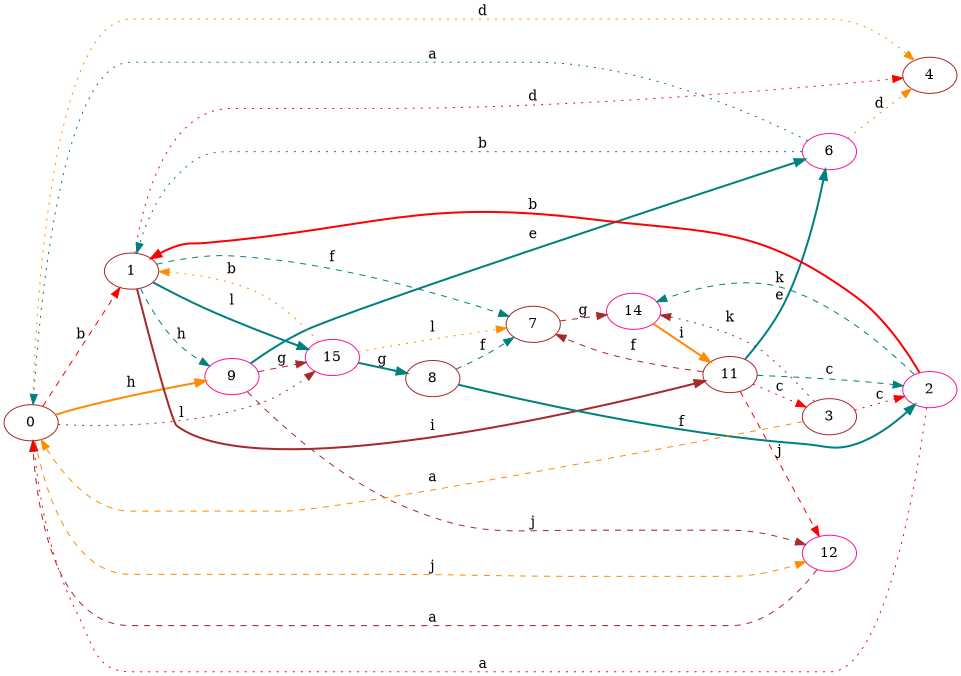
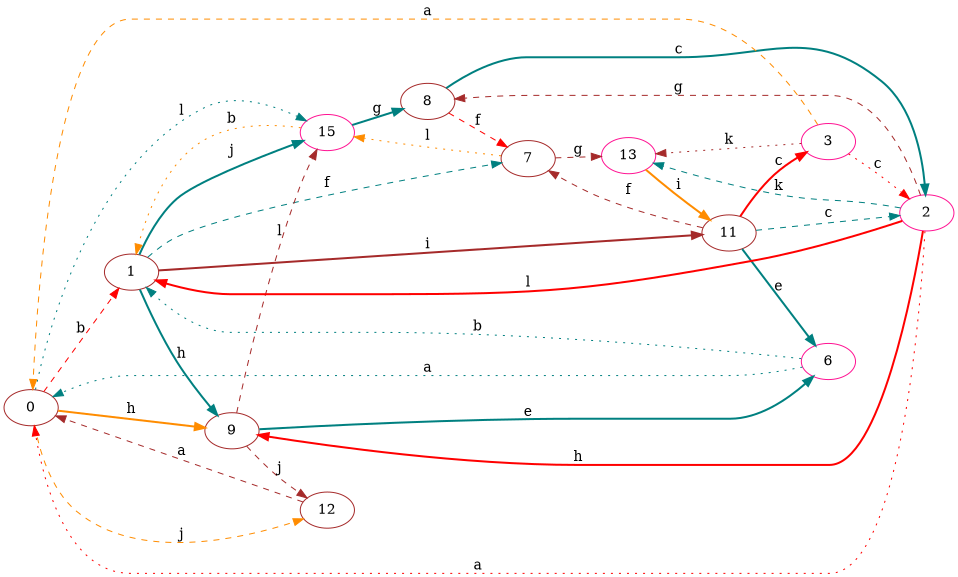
node "4": removed
edge "2" -> "8": added, label "g"
edge "2" -> "1": label "b" -> "l"
edge "1" -> "15": label "l" -> "j"
node "14": label "14" -> "13"
edge "1" -> "9": style dashed -> bold
edge "15" -> "7": reversed
edge "8" -> "7": color teal -> red
edge "9" -> "15": label "g" -> "l"
node "9": color deeppink -> brown
edge "11" -> "3": style dotted -> bold
node "3": color brown -> deeppink
edge "0" -> "15": color brown -> teal
edge "8" -> "2": label "f" -> "c"
edge "11" -> "12": removed, label "j"
edge "2" -> "9": added, label "h"
node "12": color deeppink -> brown
